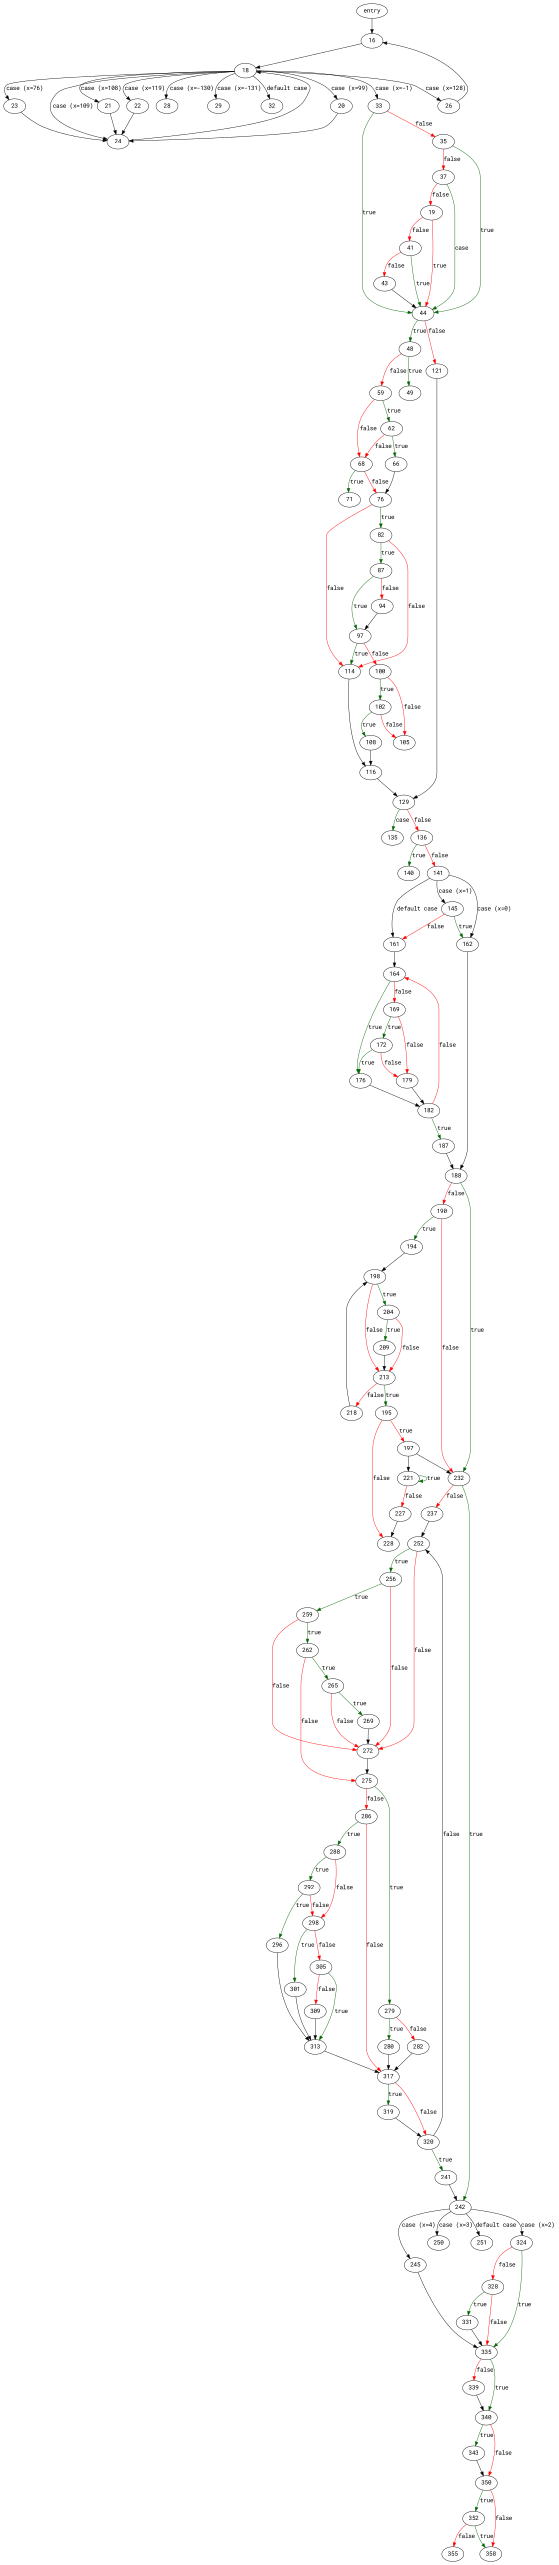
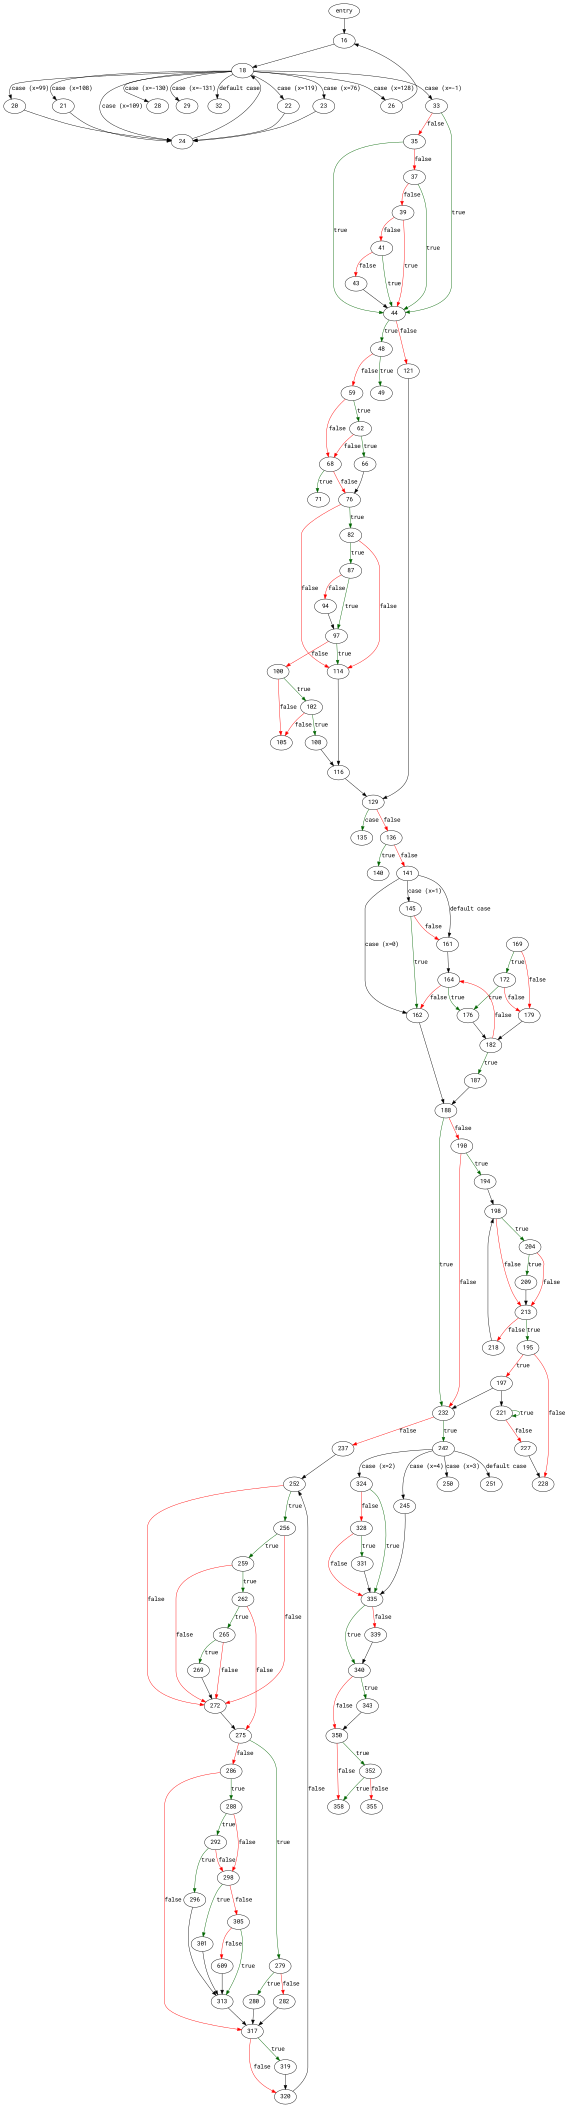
node "19": label "19" -> "39"
edge "37" -> "44": label "case" -> "true"
edge "164" -> "169": now "164" -> "162"
node "309": label "309" -> "609"
node "241": removed
